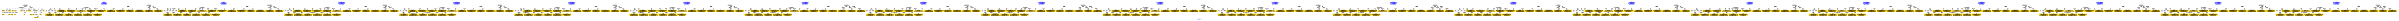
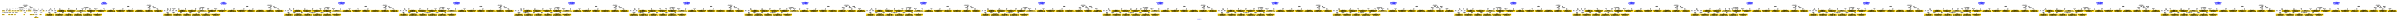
node "creditLine": added
edge "relatedArtworksURL" -> "Document1": reversed
